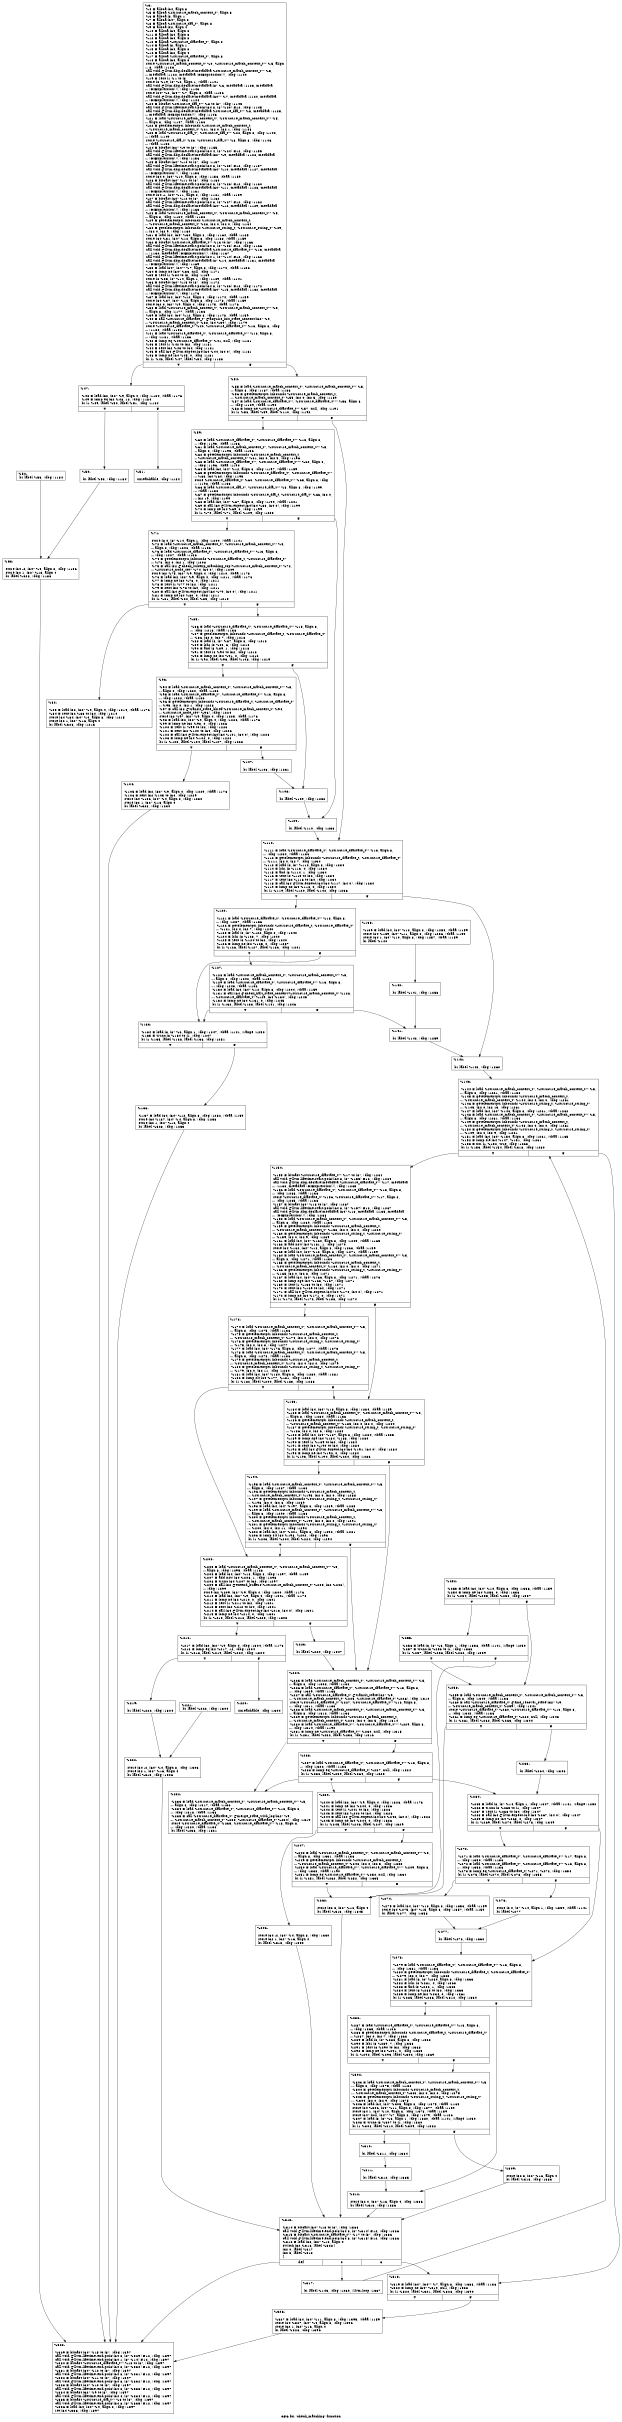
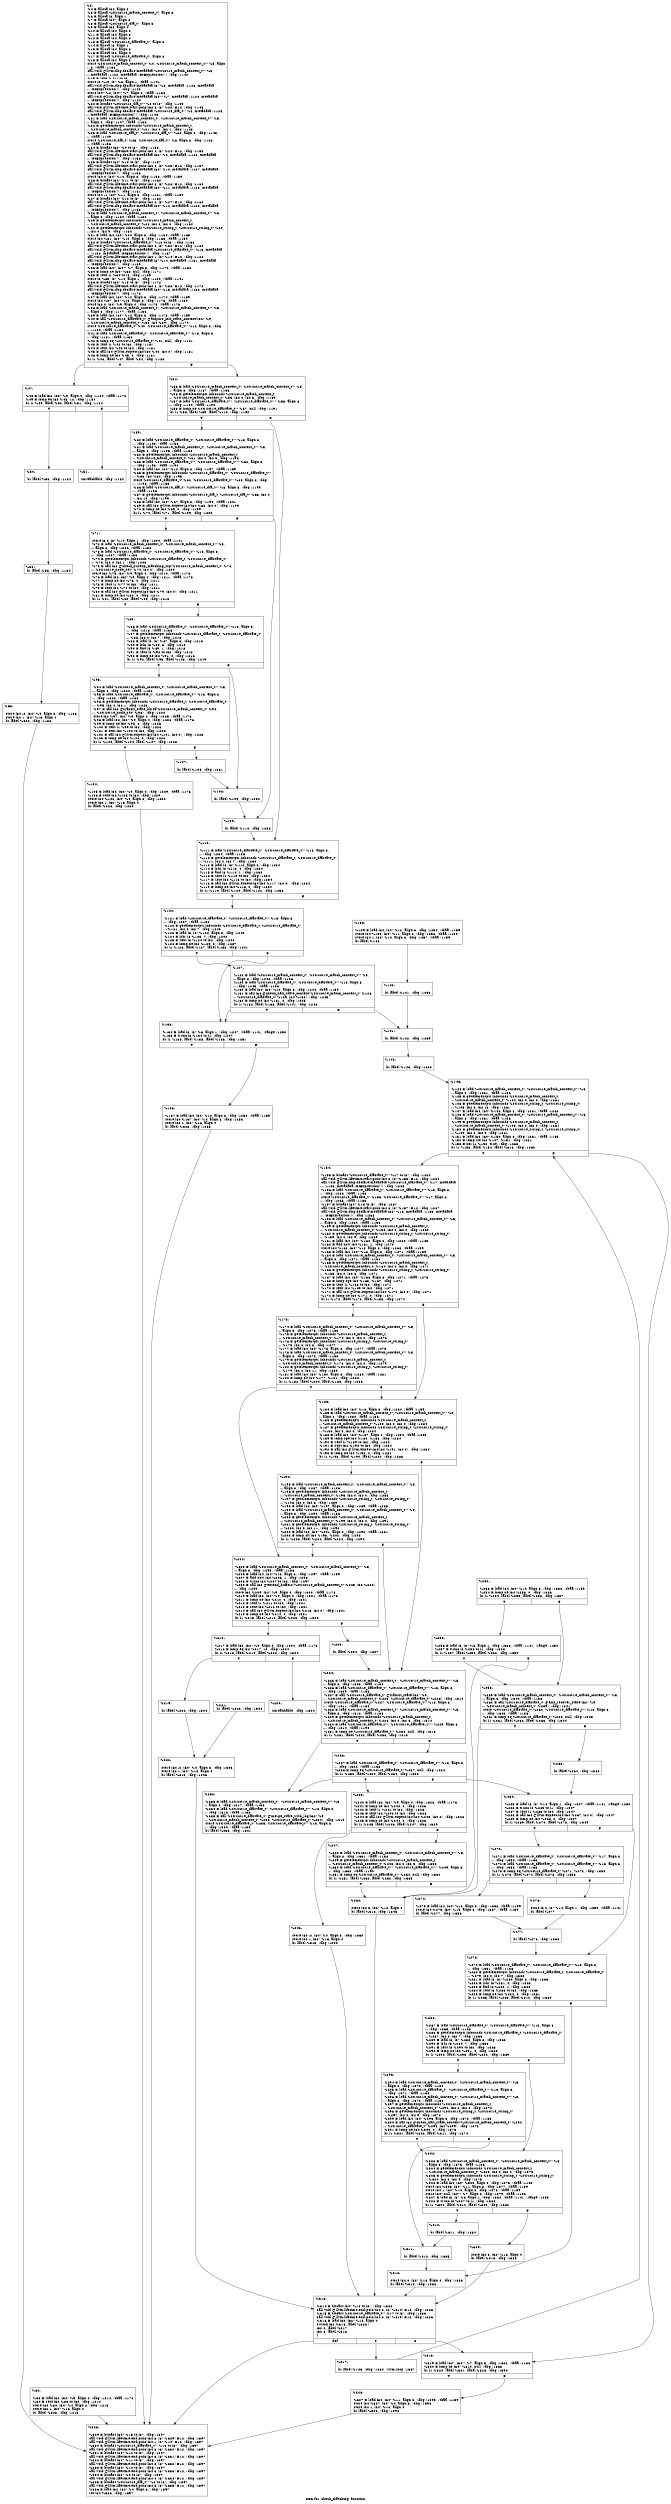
edge "%50:" -> "%53:": now "%50:" -> "%52:"
edge "%71:" -> "%82:": removed
edge "%110:" -> "%142:": removed
node "%293:": added
